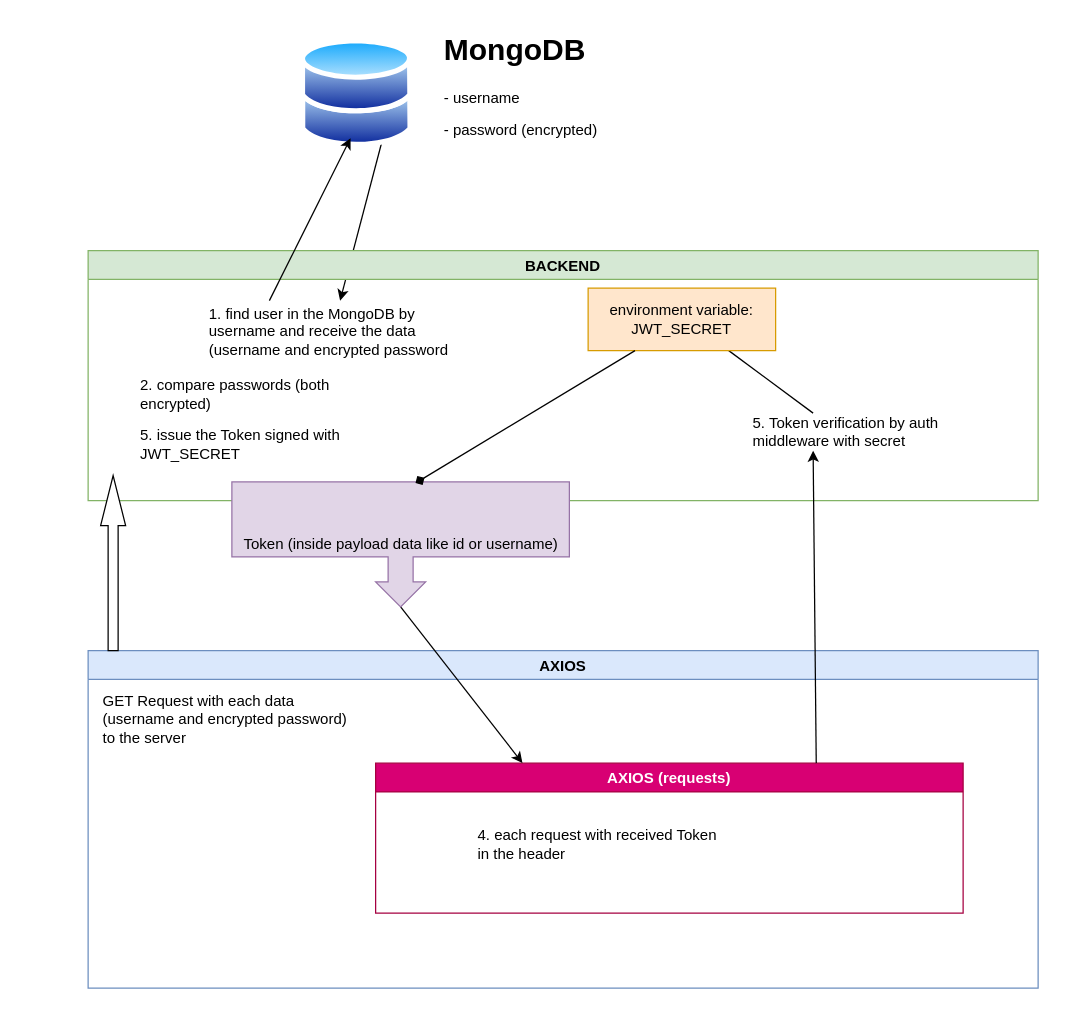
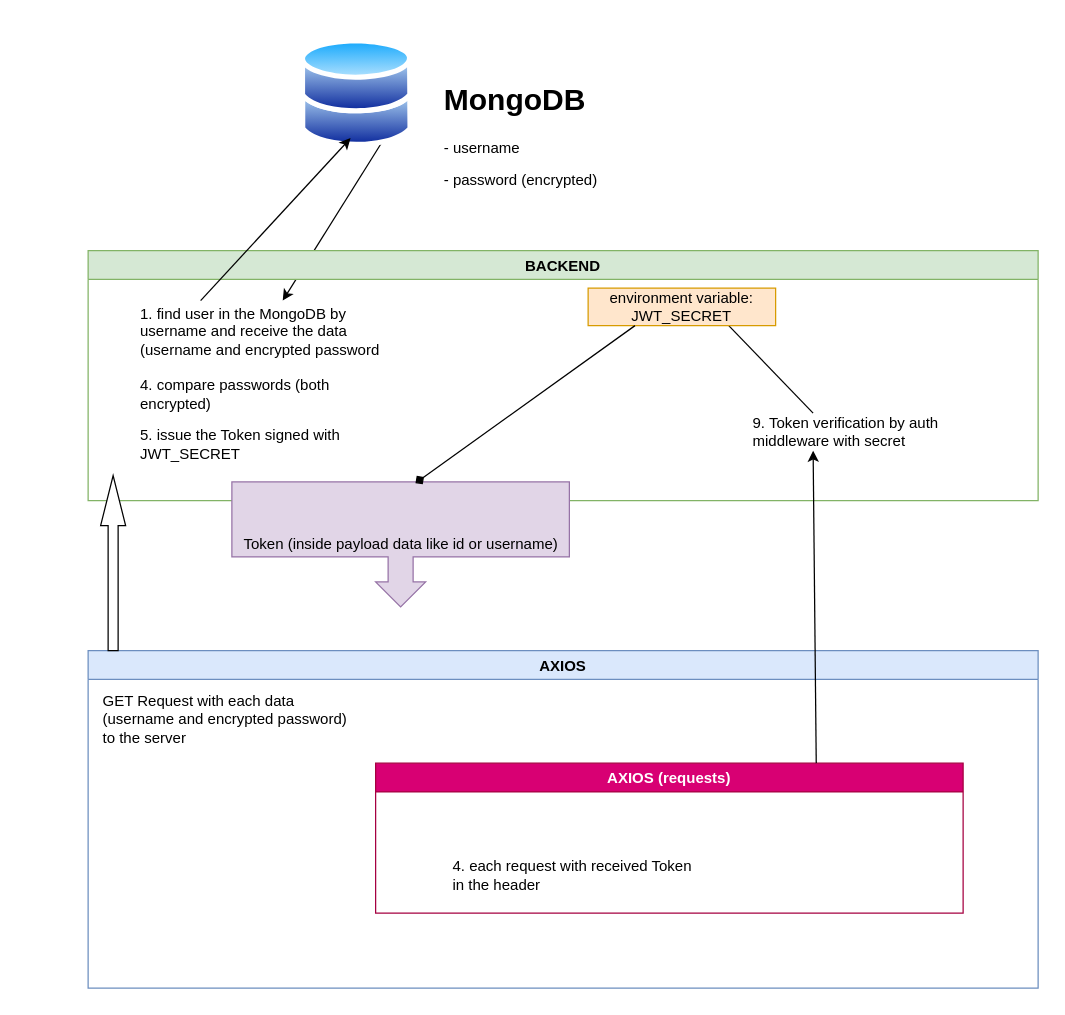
node "MongoDB- username - password (encrypted)": moved (557, 101) -> (557, 151)
node "environment variable: JWT_SECRET": size 188x63 -> 188x38
node "1. find user in the MongoDB by username and receive the data (username and encrypted password": moved (332, 332) -> (263, 332)
node "2. compare passwords (both encrypted)": label "2. compare passwords (both encrypted)" -> "4. compare passwords (both encrypted)"
node "5. Token verification by auth middleware with secret": label "5. Token verification by auth middleware with secret" -> "9. Token verification by auth middleware with secret"
edge "Token (inside payload data like id or username)" -> "AXIOS (requests)": removed
node "4. each request with received Token in the header": moved (601, 844) -> (576, 876)
